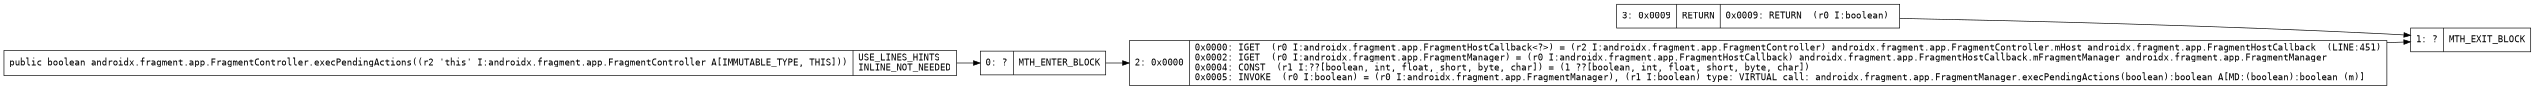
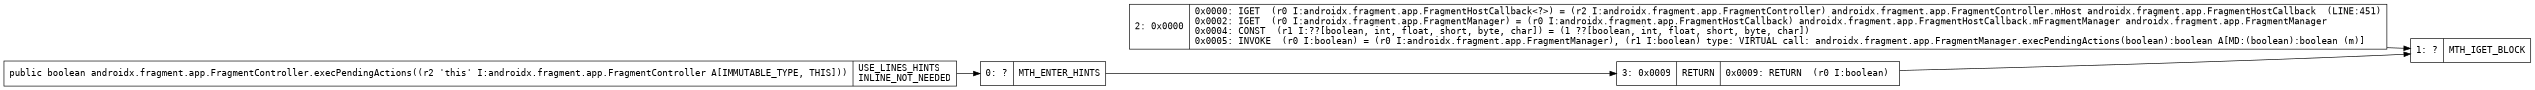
node "1: ?": text "MTH_EXIT_BLOCK" -> "MTH_IGET_BLOCK"
node "0: ?": text "MTH_ENTER_BLOCK" -> "MTH_ENTER_HINTS"
edge "0: ?" -> "2: 0x0000": now "0: ?" -> "3: 0x0009"
